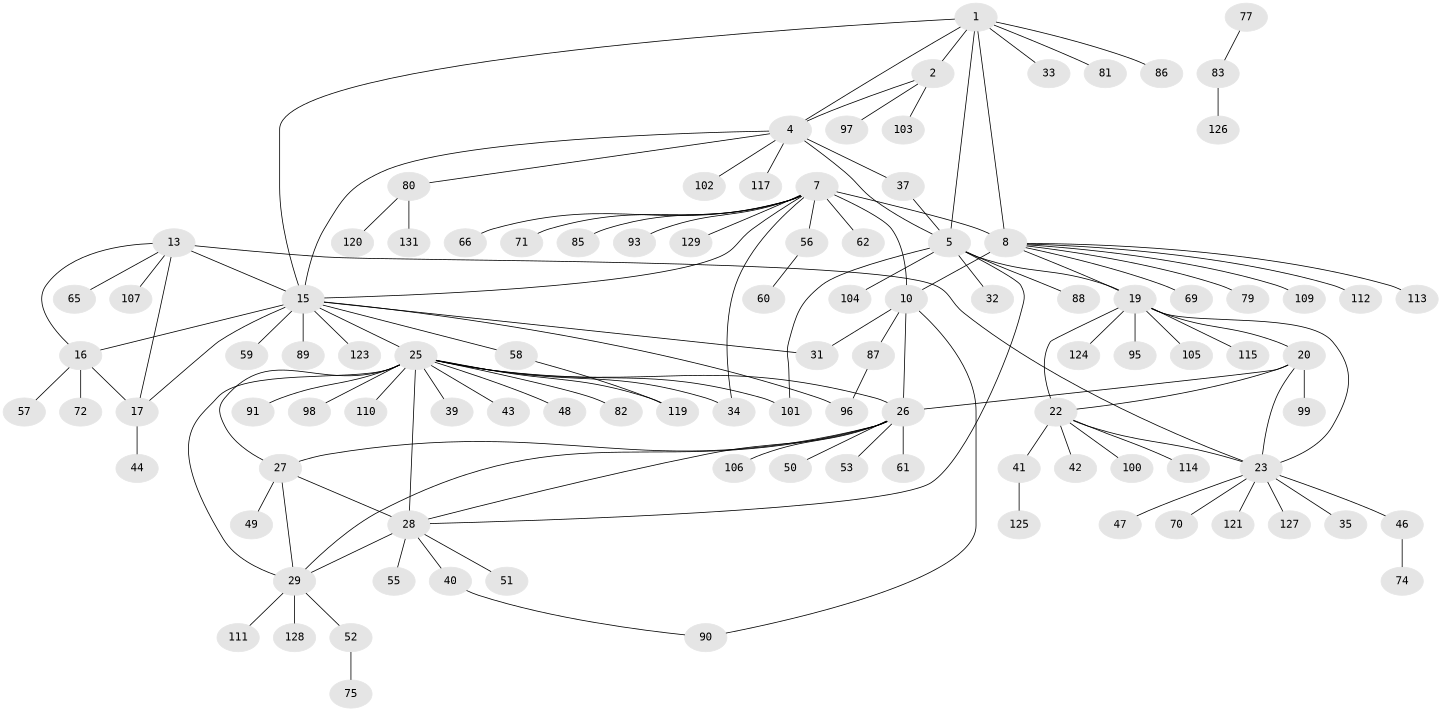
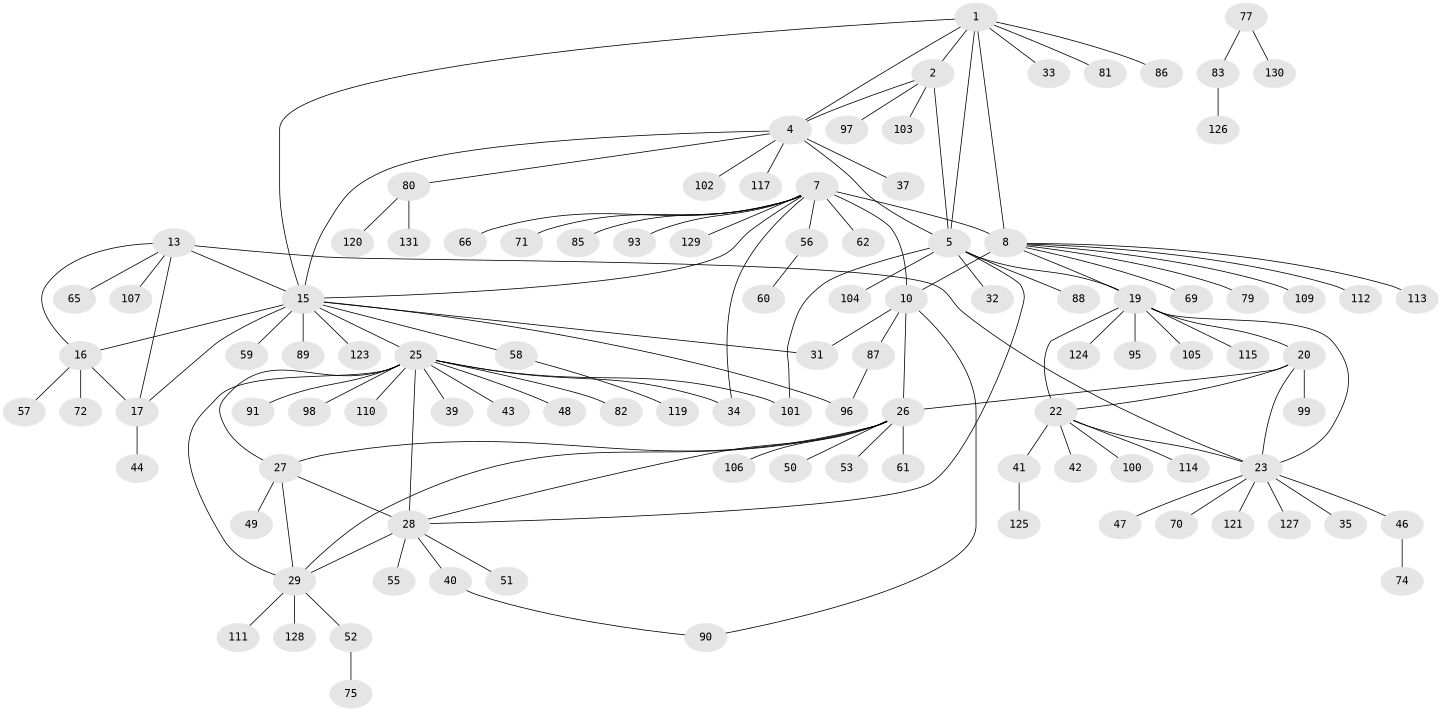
node "130": added
edge "37" -- "5": now "2" -- "5"
edge "25" -- "26": removed
edge "25" -- "119": removed
